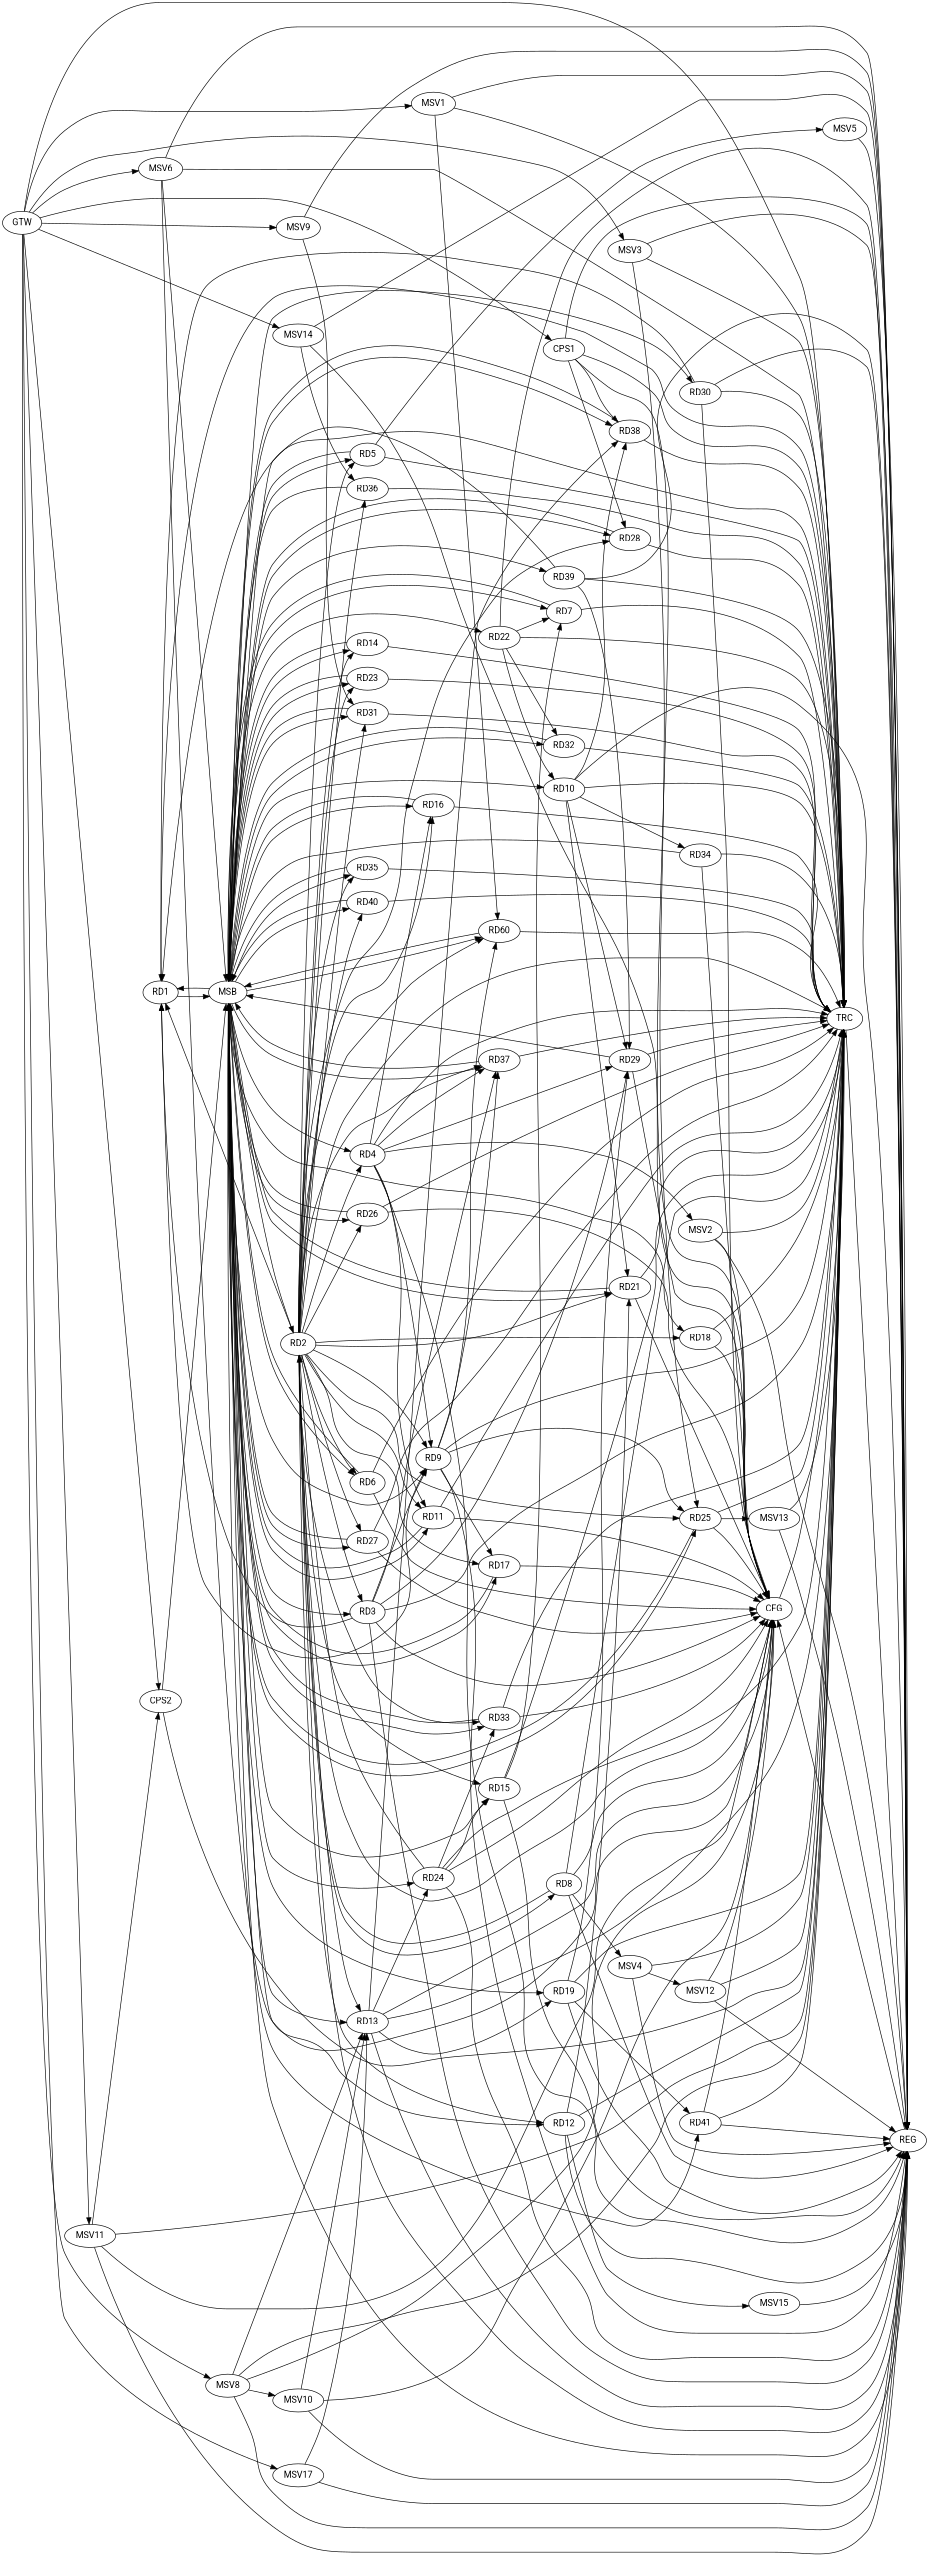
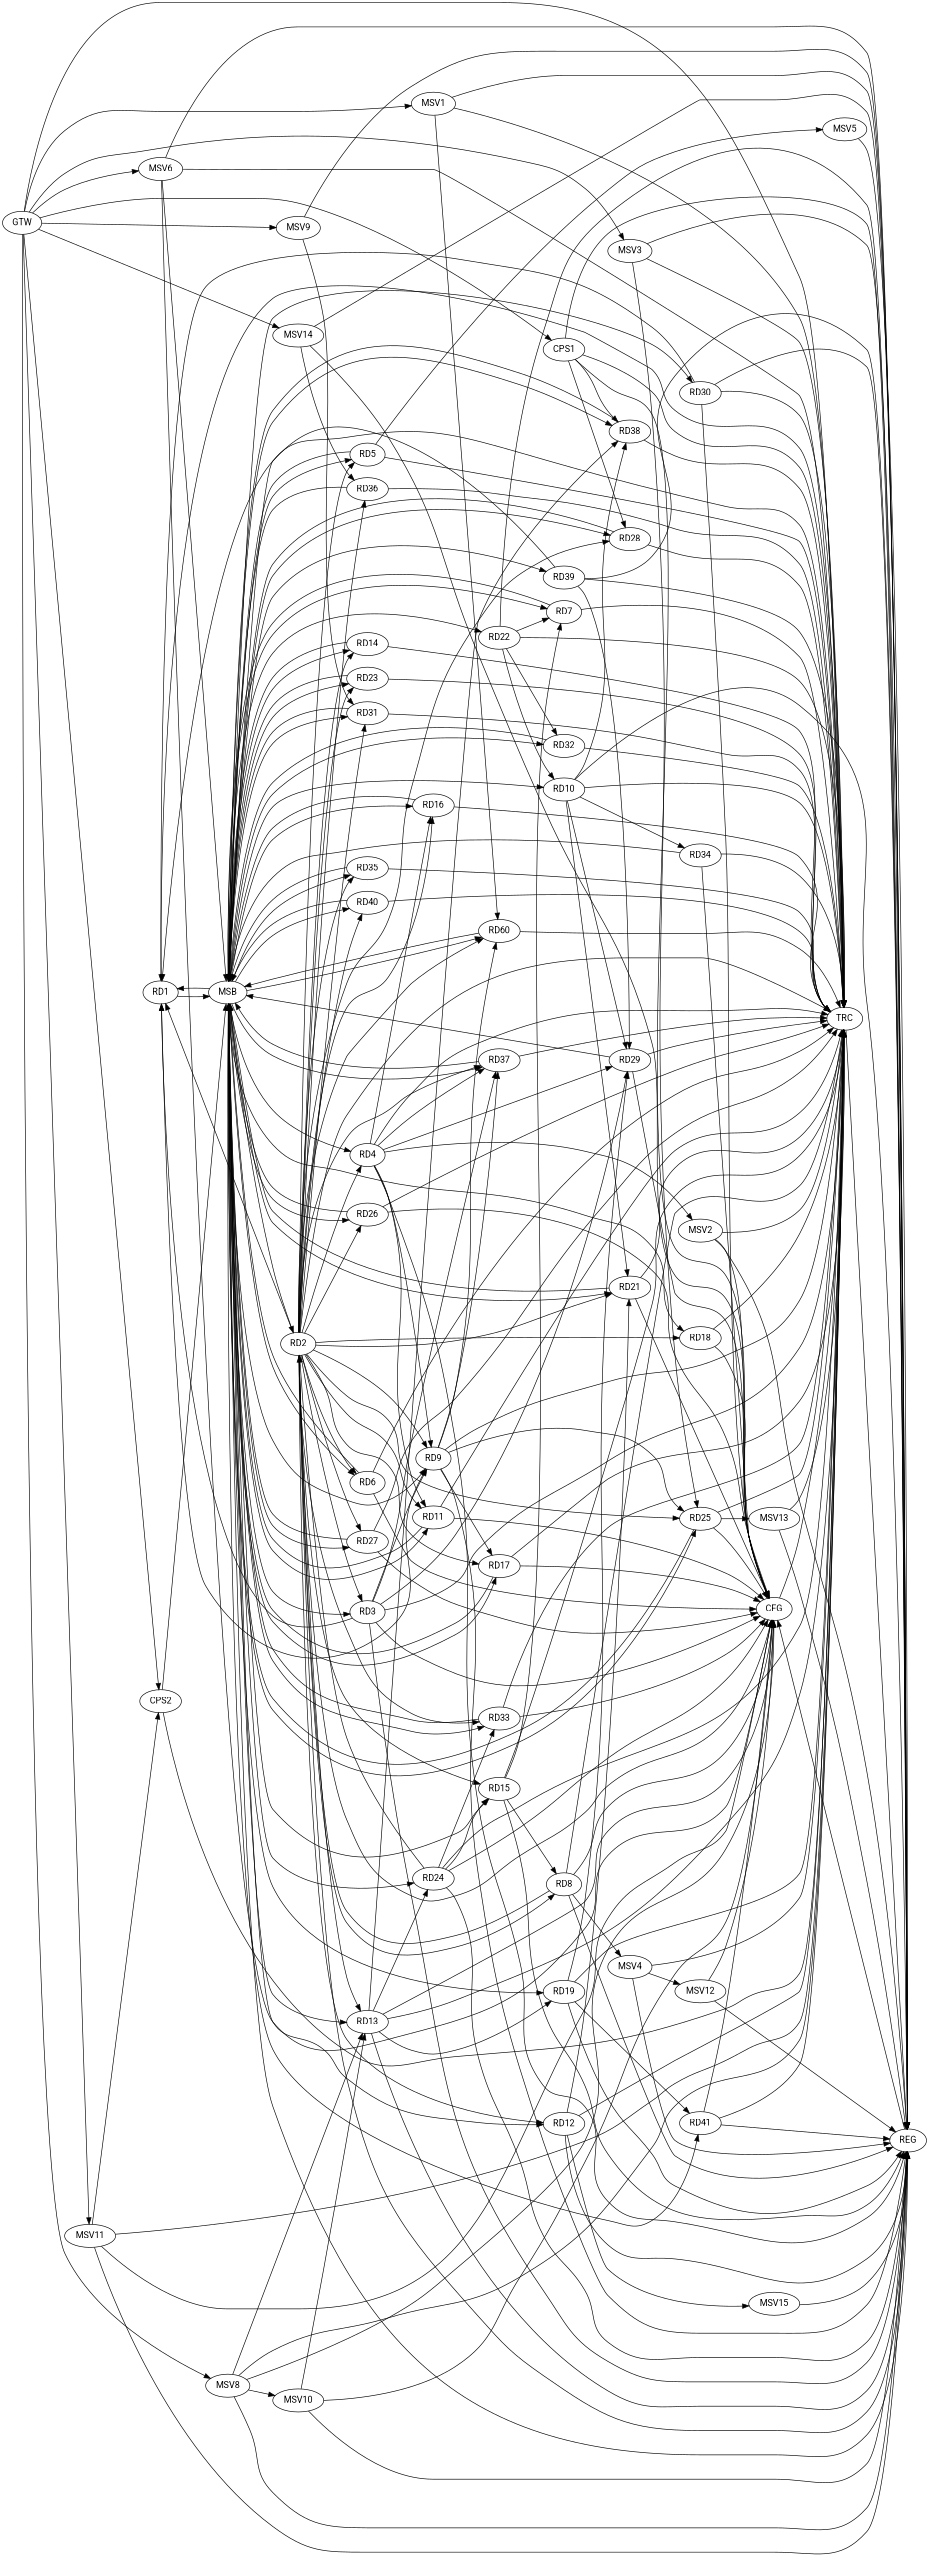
edge "MSV12" -> "TRC": now "RD17" -> "TRC"
edge "RD15" -> "RD8": added
node "MSV17": removed
